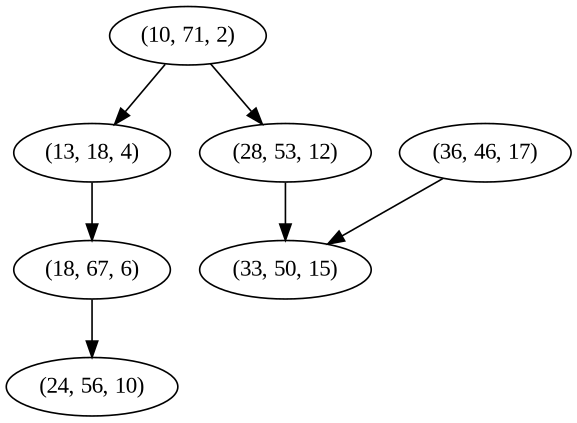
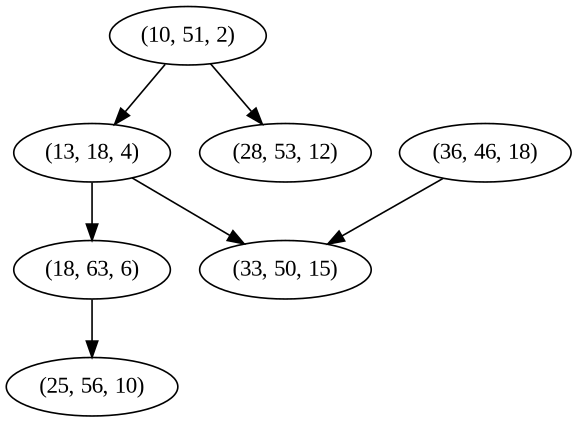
node "(10, 71, 2)": label "(10, 71, 2)" -> "(10, 51, 2)"
node "(36, 46, 17)": label "(36, 46, 17)" -> "(36, 46, 18)"
edge "(28, 53, 12)" -> "(33, 50, 15)": now "(13, 18, 4)" -> "(33, 50, 15)"
node "(18, 67, 6)": label "(18, 67, 6)" -> "(18, 63, 6)"
node "(24, 56, 10)": label "(24, 56, 10)" -> "(25, 56, 10)"
